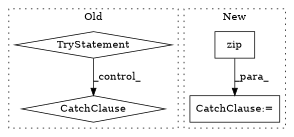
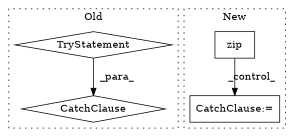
edge "TryStatement" -> "CatchClause": label "_control_" -> "_para_"
edge "zip" -> "CatchClause:=": label "_para_" -> "_control_"
